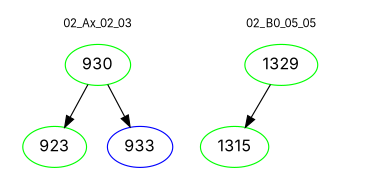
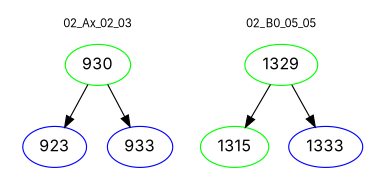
node "923": color green -> blue
node "1333": added
